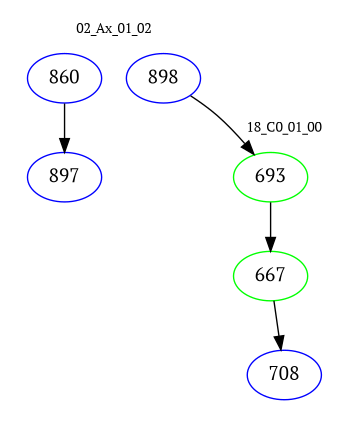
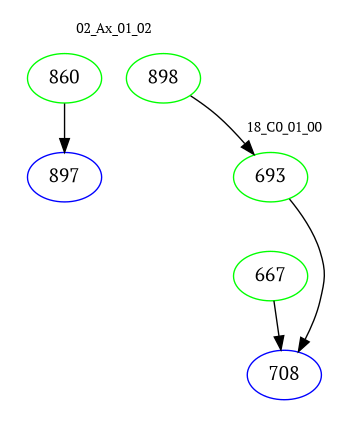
node "860": color blue -> green
node "898": color blue -> green
edge "693" -> "667": now "693" -> "708"
